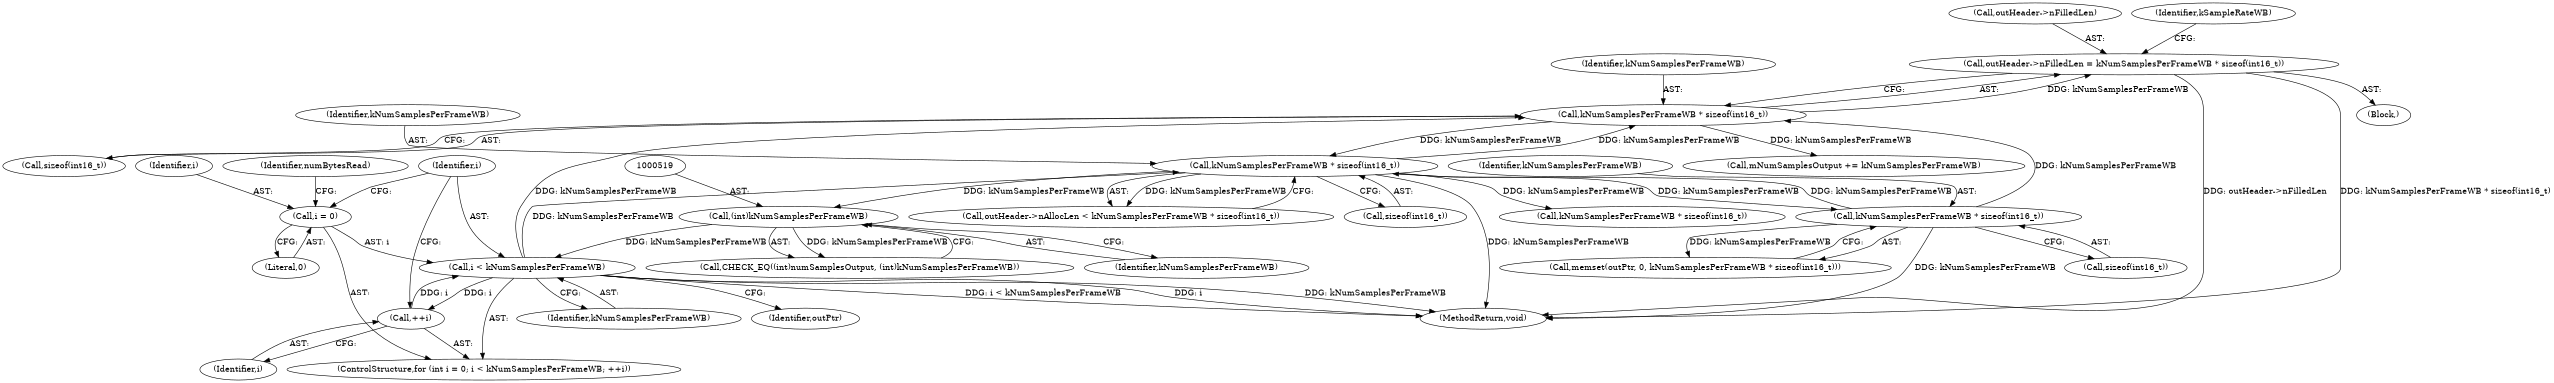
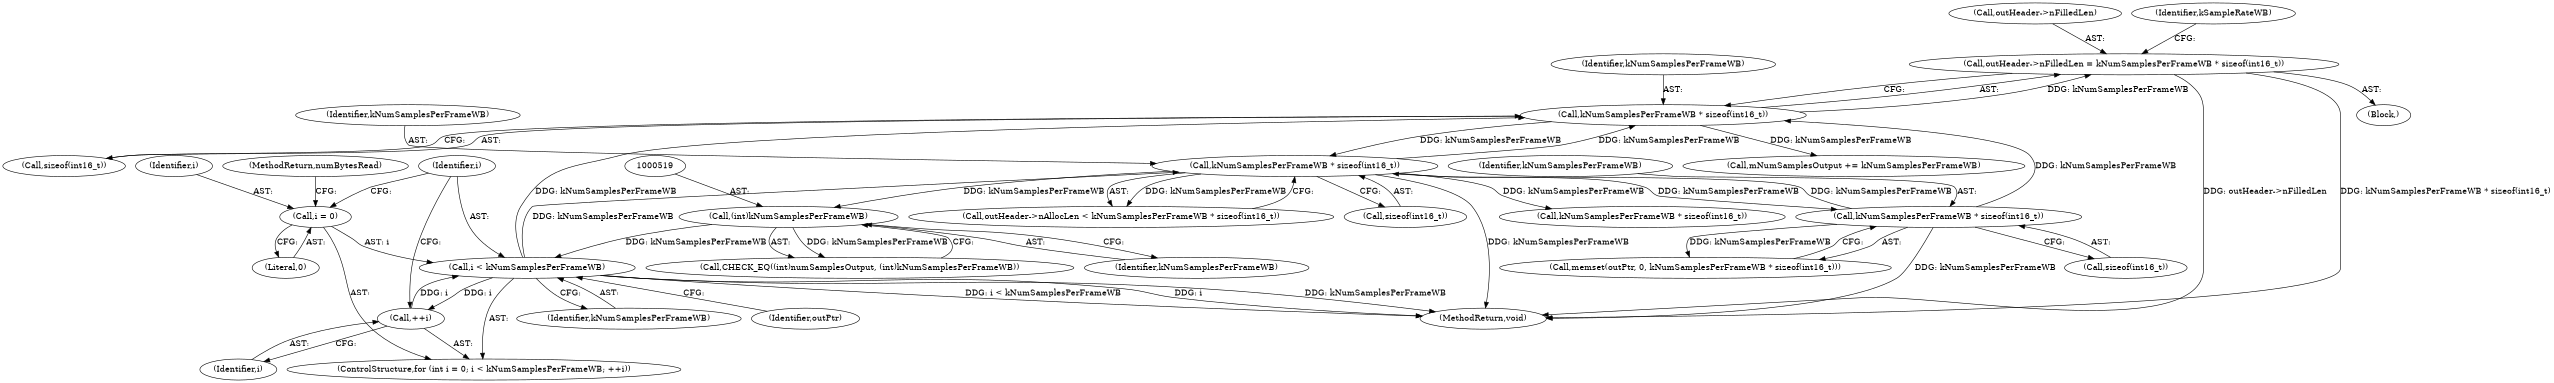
node "(Identifier,numBytesRead)": label "(Identifier,numBytesRead)" -> "(MethodReturn,numBytesRead)"
edge "(Call,i < kNumSamplesPerFrameWB)" -> "(Identifier,outPtr)": reversed
